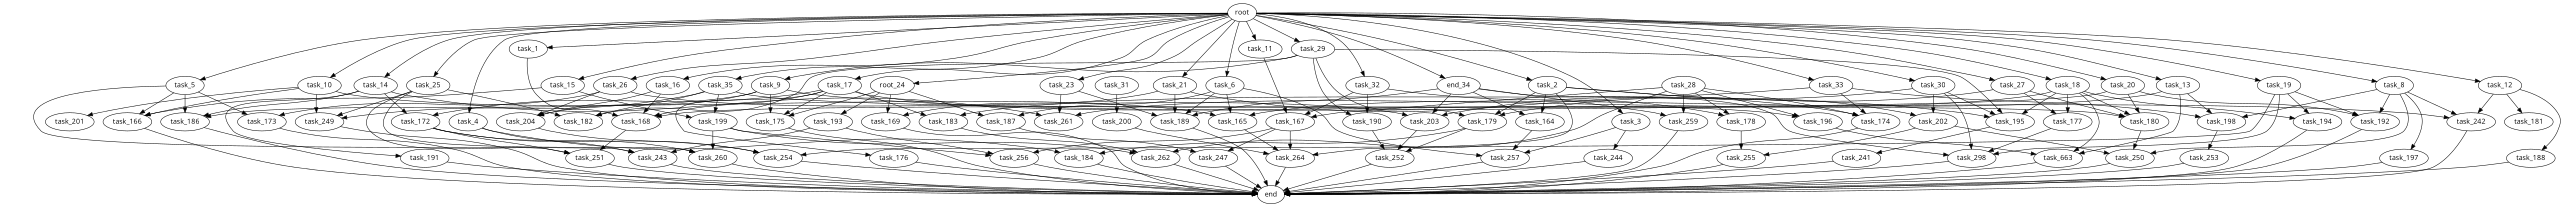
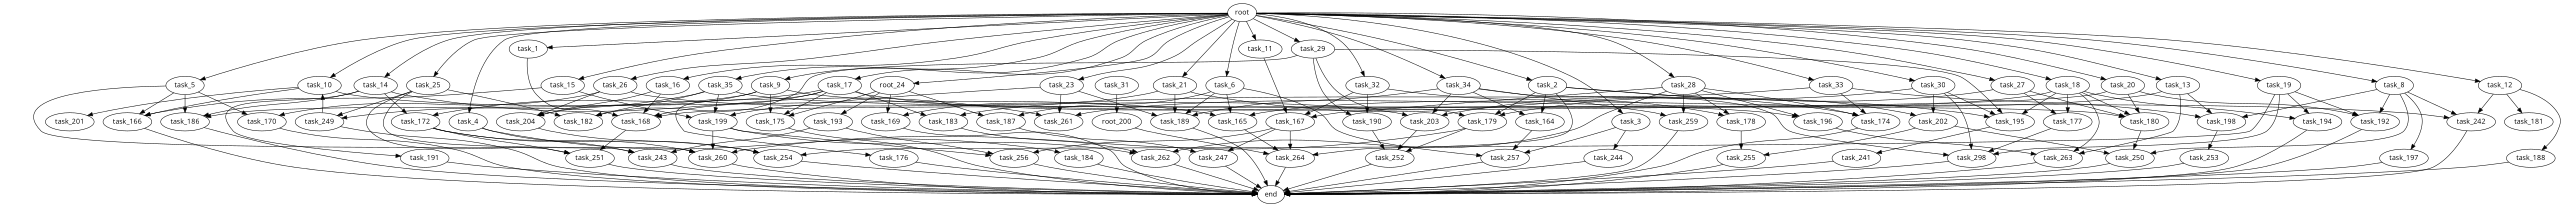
edge "root" -> "task_28": added
edge "task_29" -> "task_9": now "root" -> "task_9"
node "end_34": label "end_34" -> "task_34"
edge "task_23" -> "task_199": added
edge "task_10" -> "task_249": reversed
node "task_173": label "task_173" -> "task_170"
node "task_200": label "task_200" -> "root_200"
edge "task_179" -> "task_184": now "task_179" -> "task_260"
node "task_663": label "task_663" -> "task_263"
